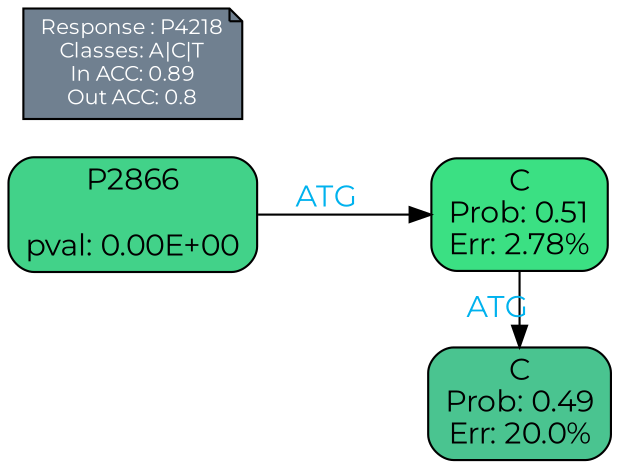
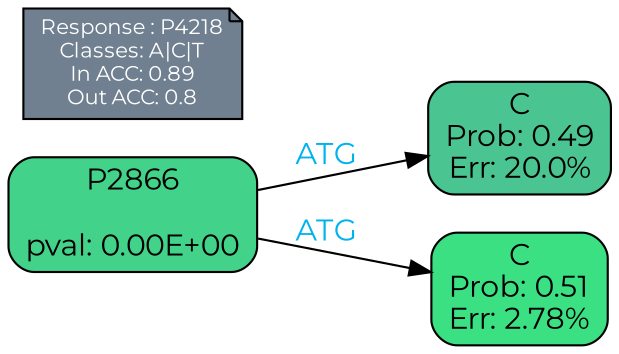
edge "C Prob: 0.51 Err: 2.78%" -> "C Prob: 0.49 Err: 20.0%": now "P2866 pval: 0.00E+00" -> "C Prob: 0.49 Err: 20.0%"
